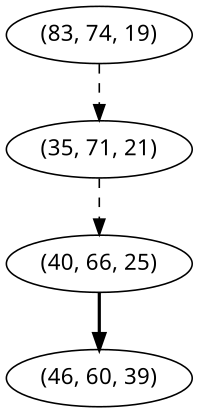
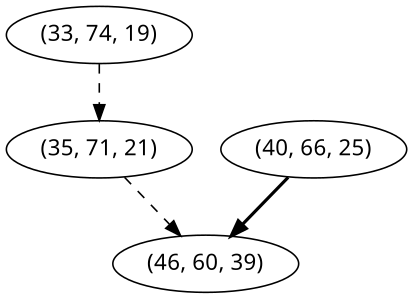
node "(83, 74, 19)": label "(83, 74, 19)" -> "(33, 74, 19)"
edge "(35, 71, 21)" -> "(40, 66, 25)": now "(35, 71, 21)" -> "(46, 60, 39)"
